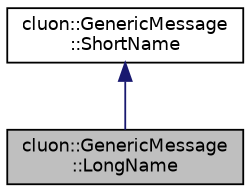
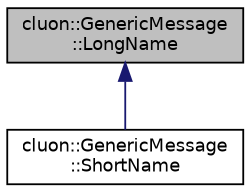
edge "cluon::GenericMessage ::LongName" -> "cluon::GenericMessage ::ShortName": reversed
